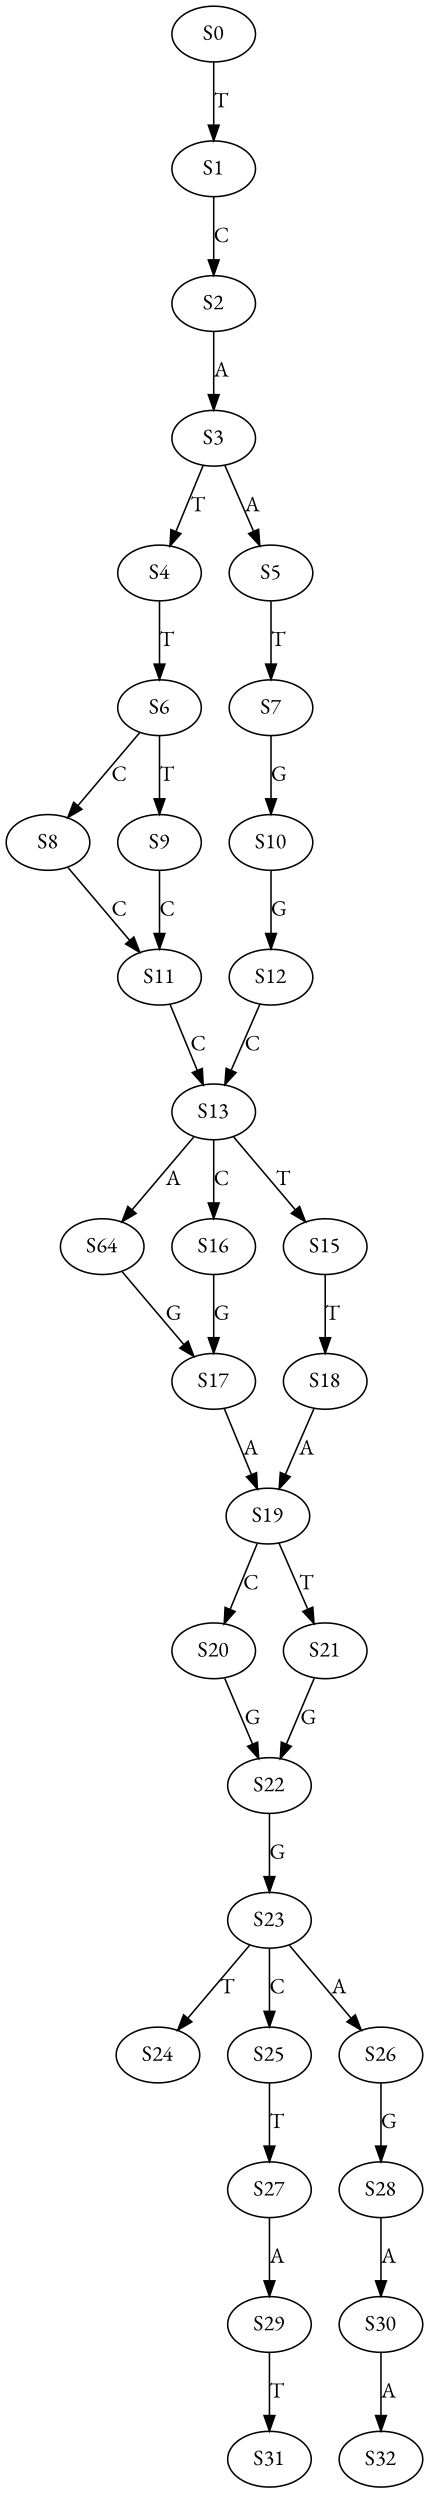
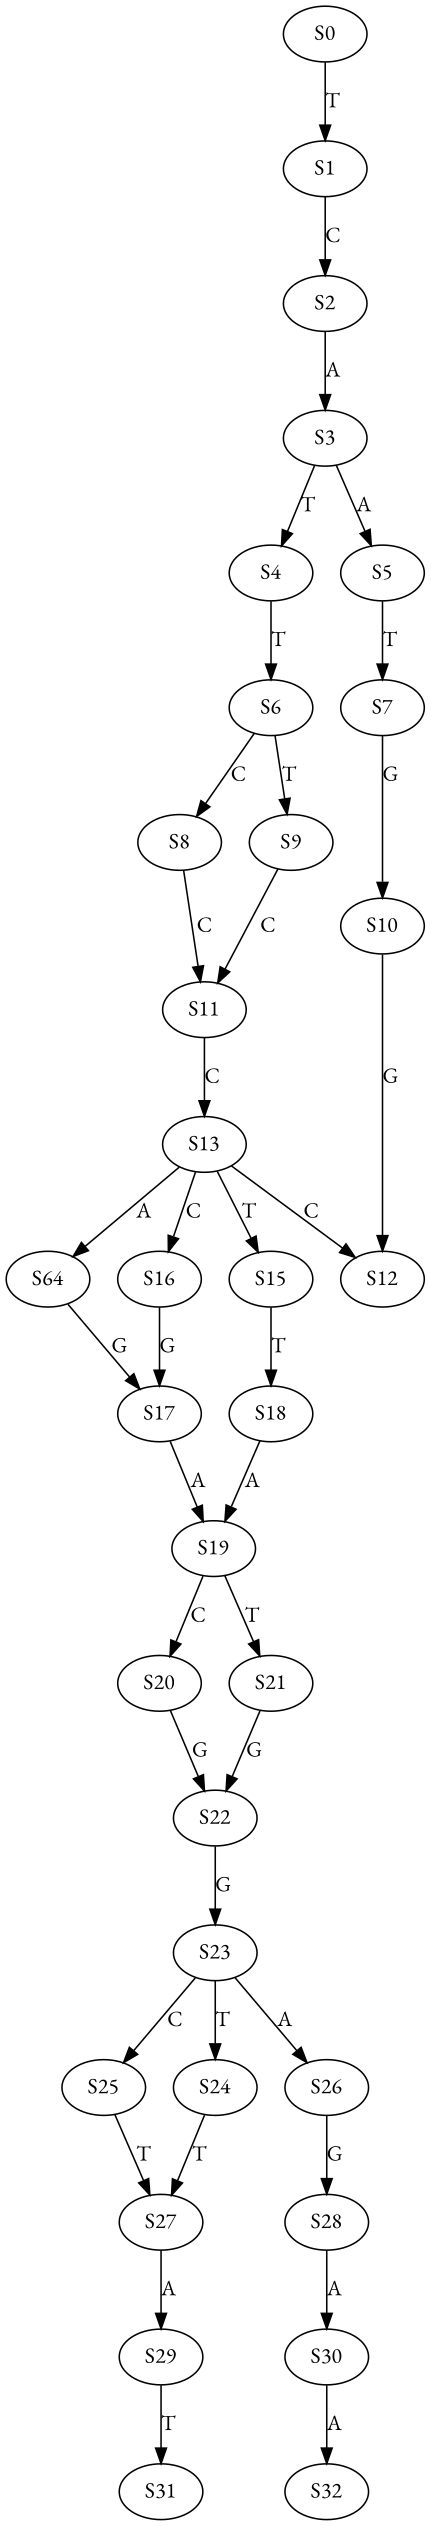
edge "S12" -> "S13": reversed
edge "S24" -> "S27": added, label "T"
